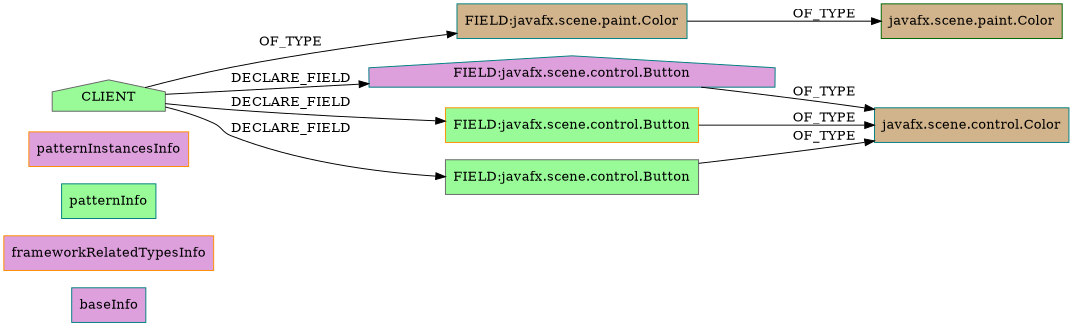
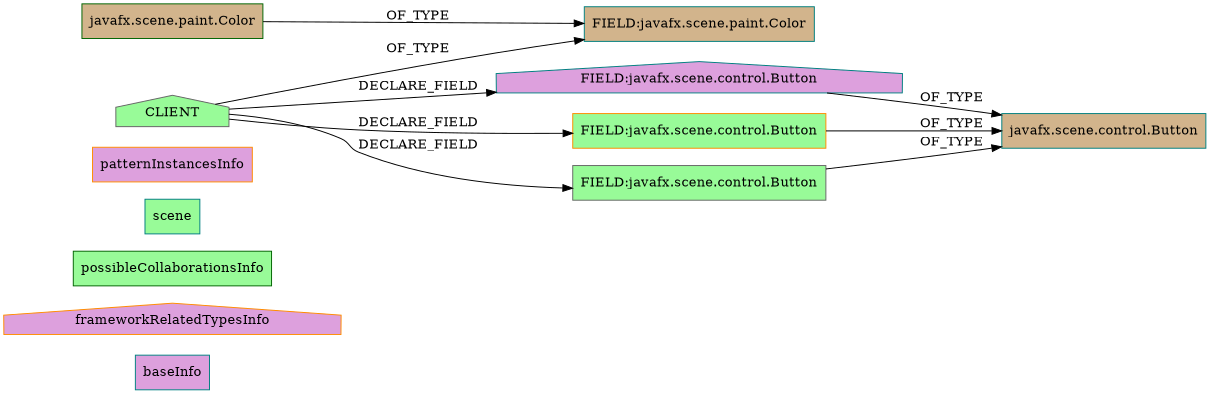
edge "FIELD:javafx.scene.paint.Color" -> "javafx.scene.paint.Color": reversed
node "javafx.scene.control.Color": label "javafx.scene.control.Color" -> "javafx.scene.control.Button"
node "patternInfo": label "patternInfo" -> "scene"
node "frameworkRelatedTypesInfo": shape box -> house
node "possibleCollaborationsInfo": added
